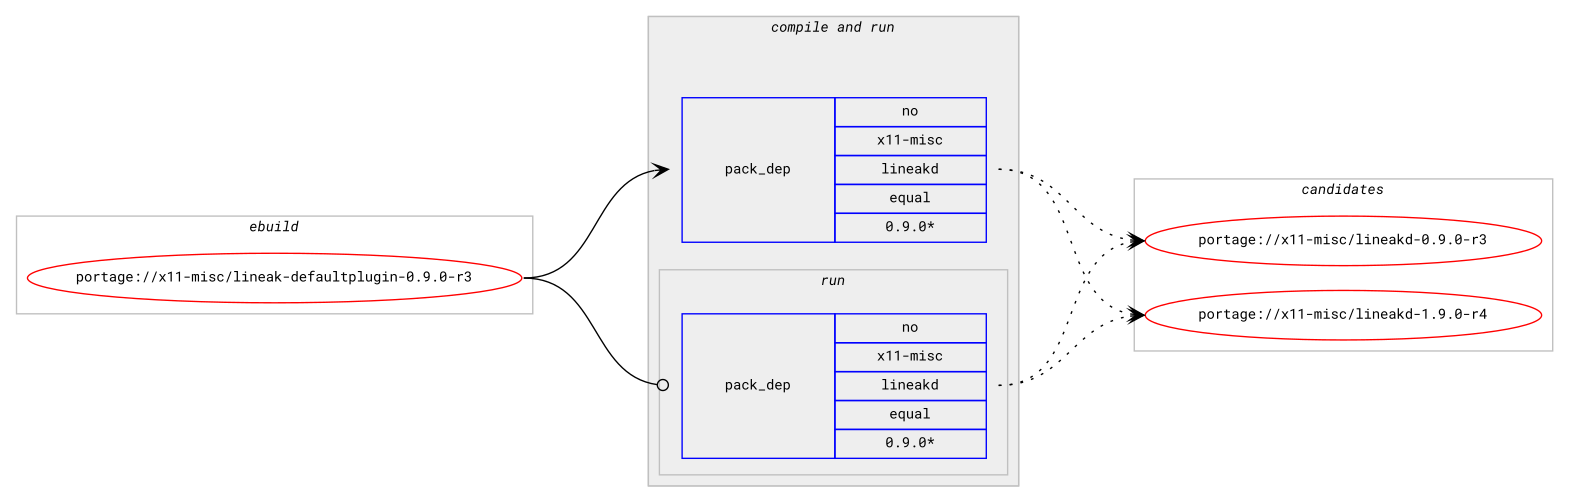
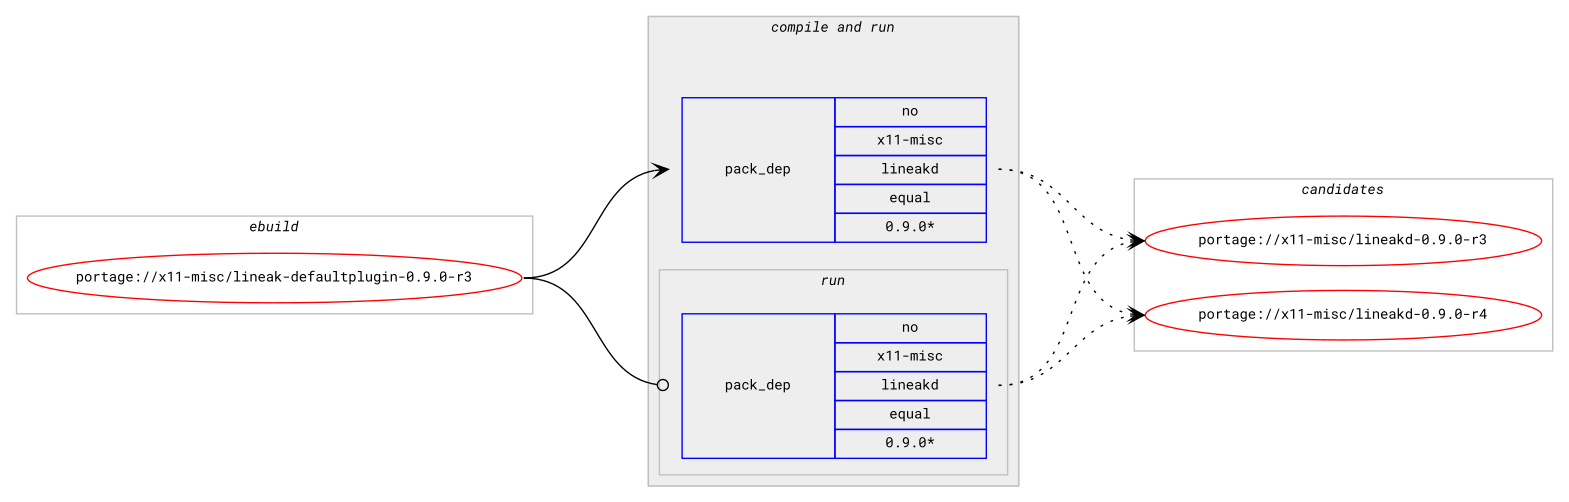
node "portage://x11-misc/lineakd-1.9.0-r4": label "portage://x11-misc/lineakd-1.9.0-r4" -> "portage://x11-misc/lineakd-0.9.0-r4"
